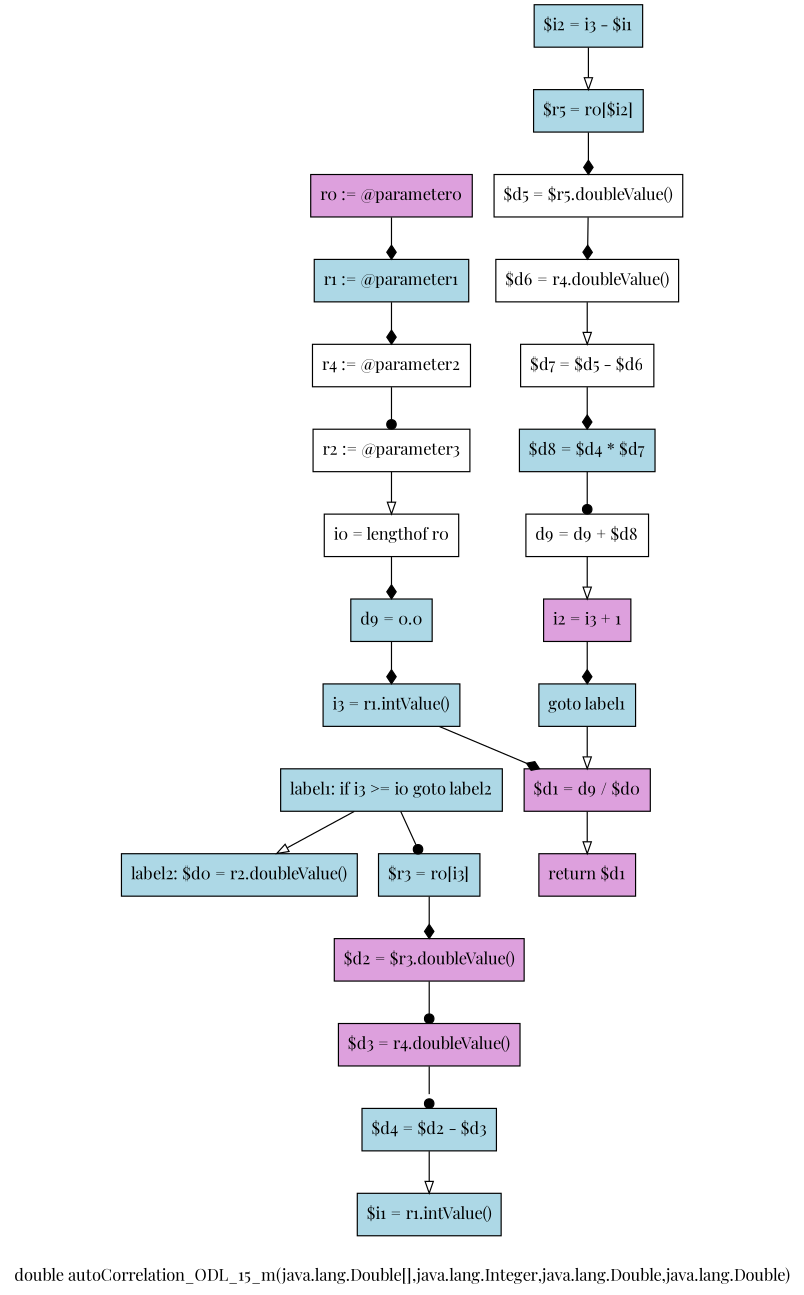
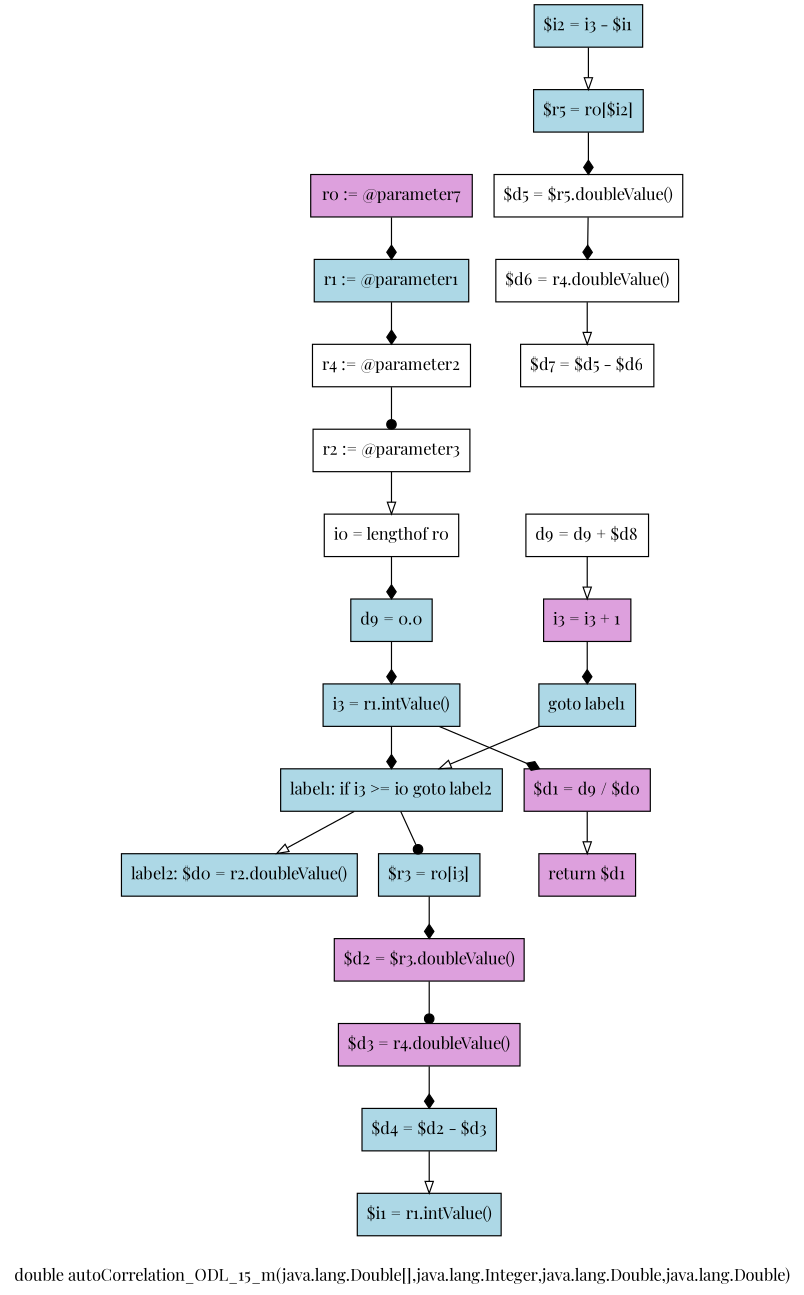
node "r0 := @parameter0": label "r0 := @parameter0" -> "r0 := @parameter7"
node "$d8 = $d4 * $d7": removed
node "i2 = i3 + 1": label "i2 = i3 + 1" -> "i3 = i3 + 1"
edge "i3 = r1.intValue()" -> "label1: if i3 >= i0 goto label2": added
edge "goto label1" -> "$d1 = d9 / $d0": now "goto label1" -> "label1: if i3 >= i0 goto label2"
edge "$d3 = r4.doubleValue()" -> "$d4 = $d2 - $d3": arrowhead dot -> diamond
